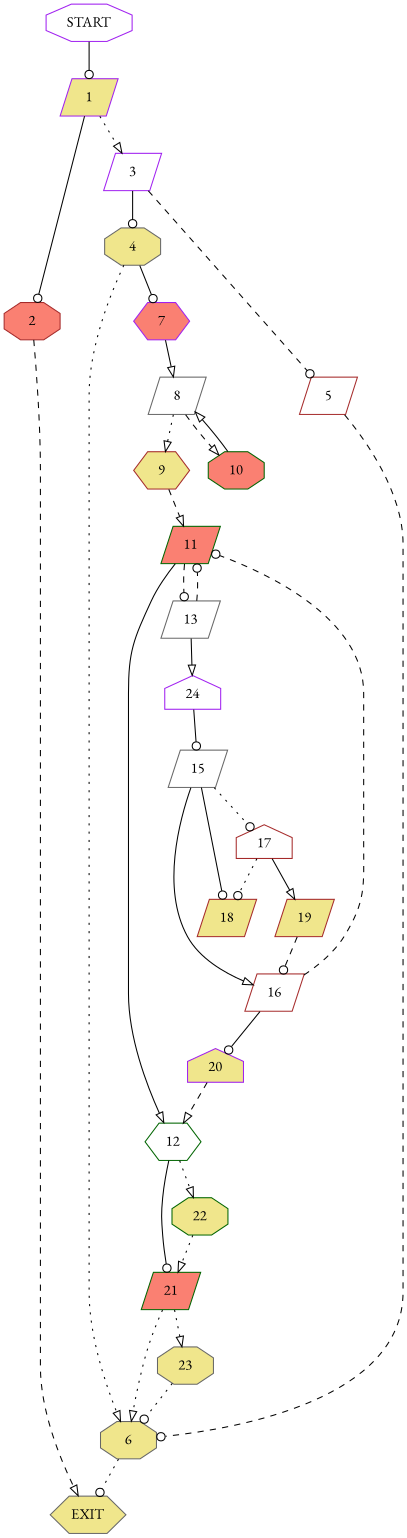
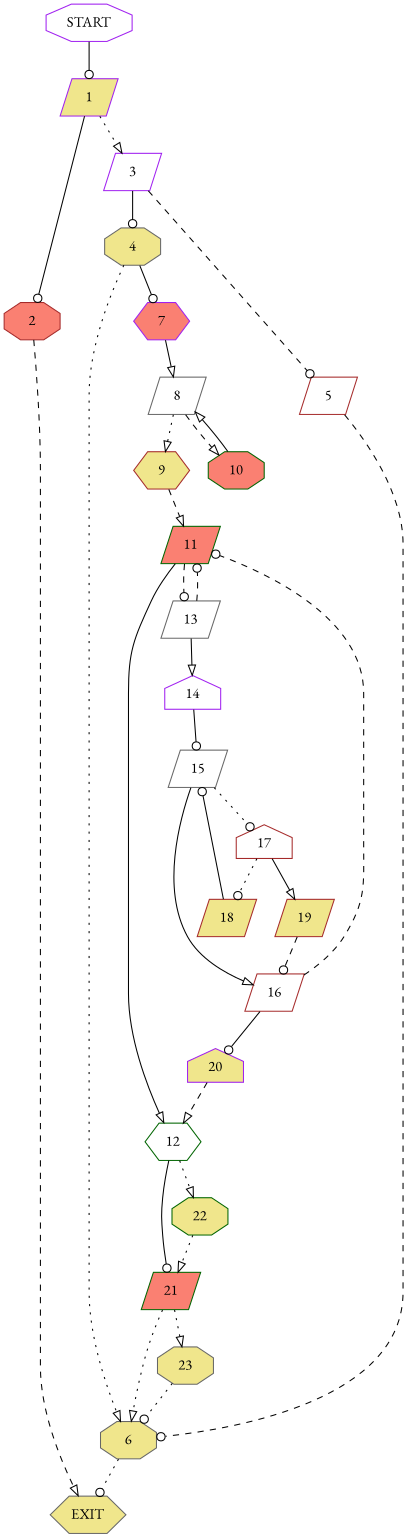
node "24": label "24" -> "14"
edge "15" -> "18": reversed
